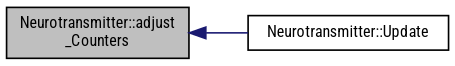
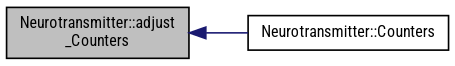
node "Neurotransmitter::Update": label "Neurotransmitter::Update" -> "Neurotransmitter::Counters"
